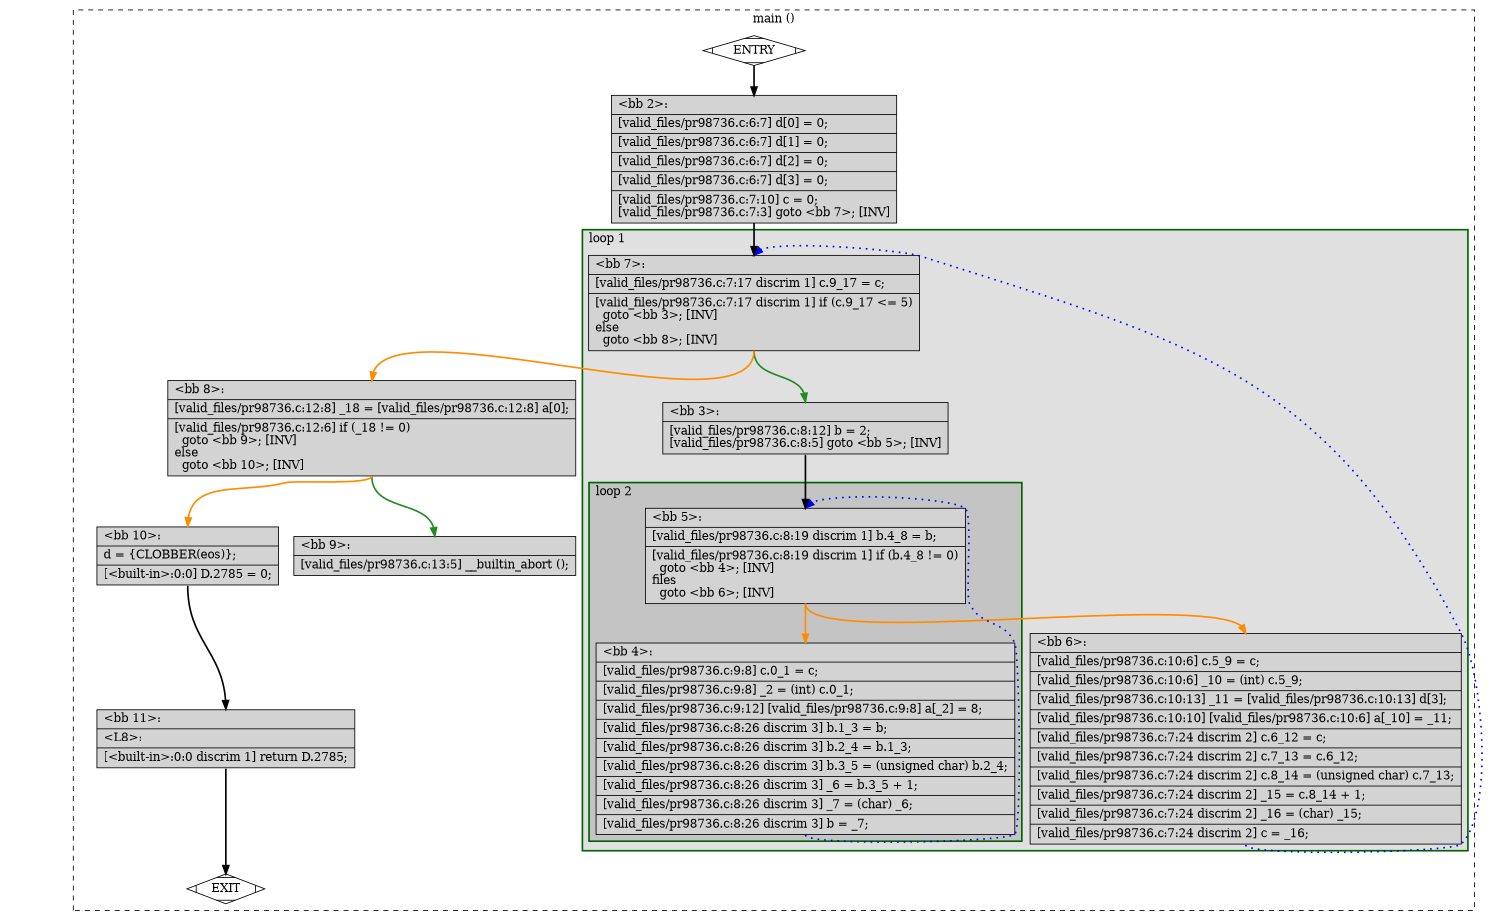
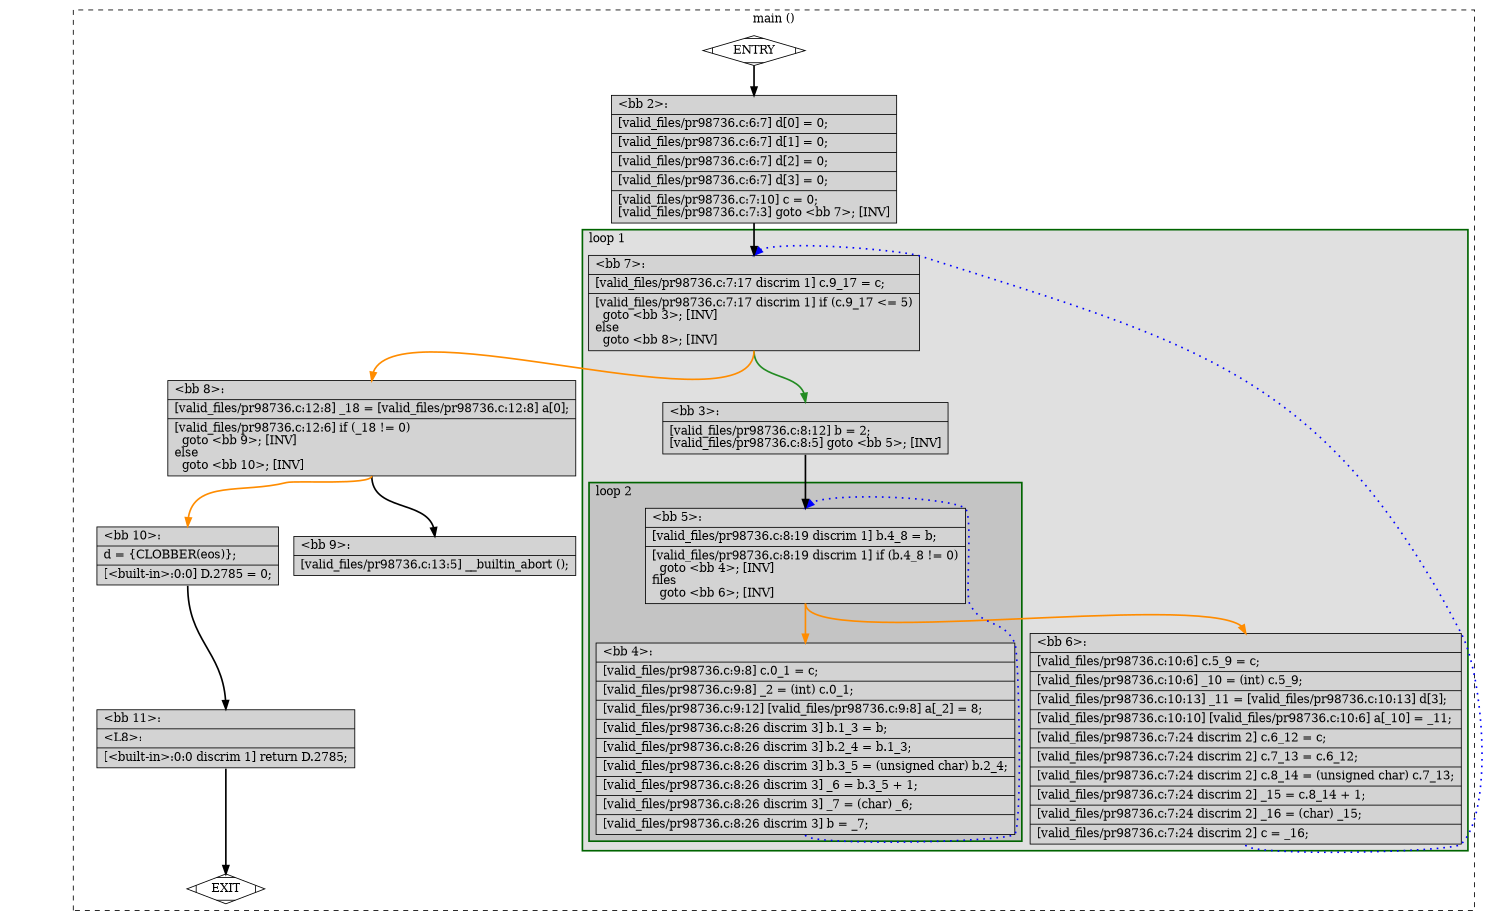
edge "<bb 8>:" -> "<bb 9>:": color forestgreen -> black
